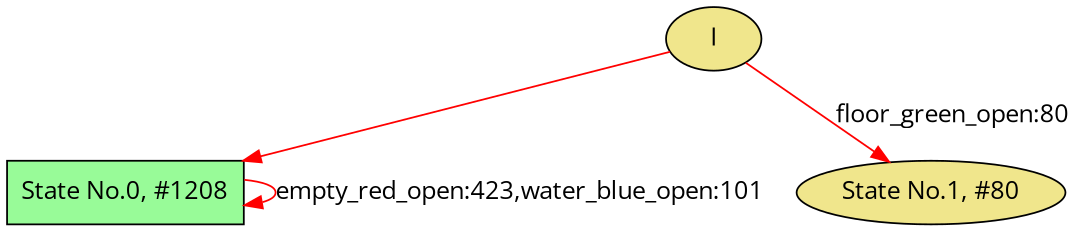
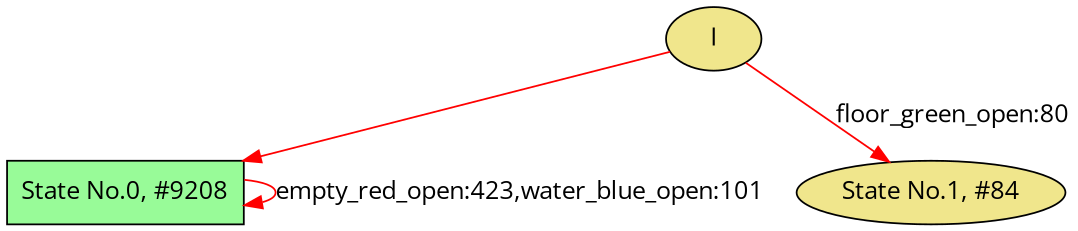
node "State No.0, #1208": label "State No.0, #1208" -> "State No.0, #9208"
node "State No.1, #80": label "State No.1, #80" -> "State No.1, #84"
